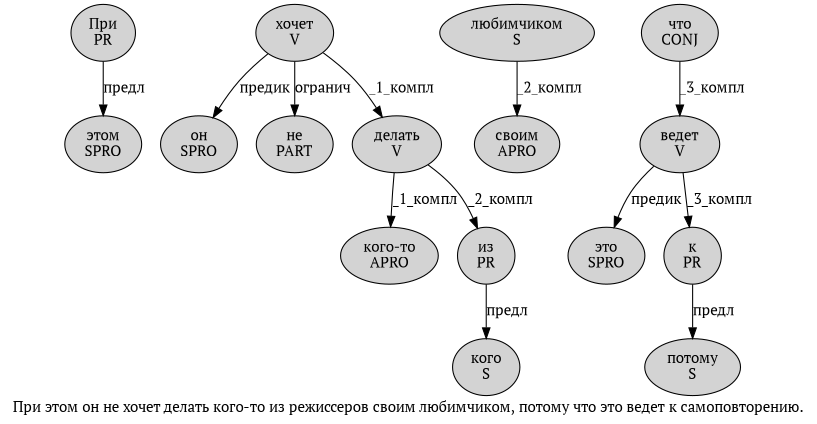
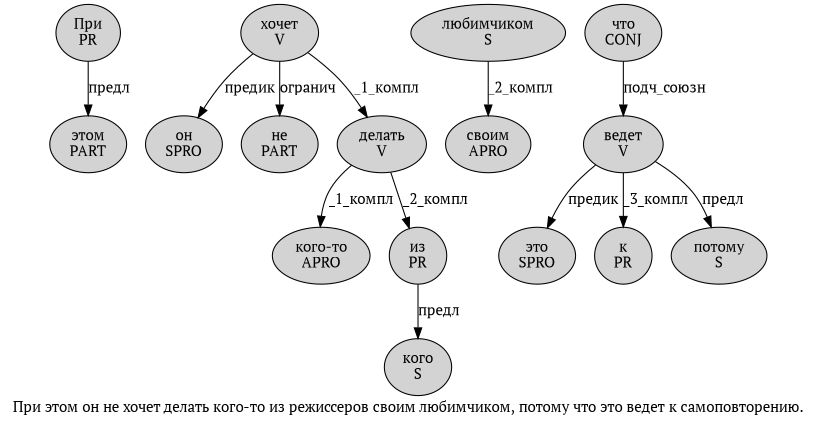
edge "что CONJ" -> "ведет V": label "_3_компл" -> "подч_союзн"
node "этом SPRO": label "этом SPRO" -> "этом PART"
edge "к PR" -> "потому S": now "ведет V" -> "потому S"
